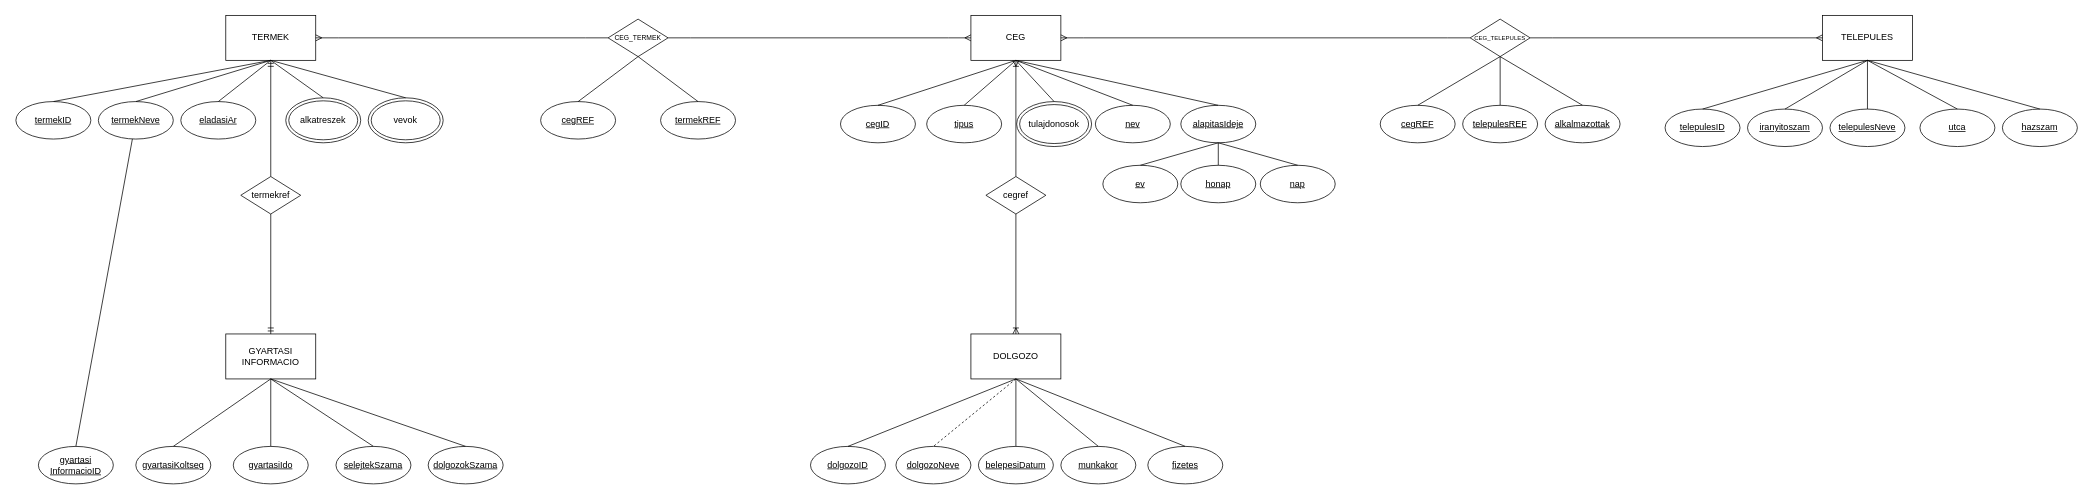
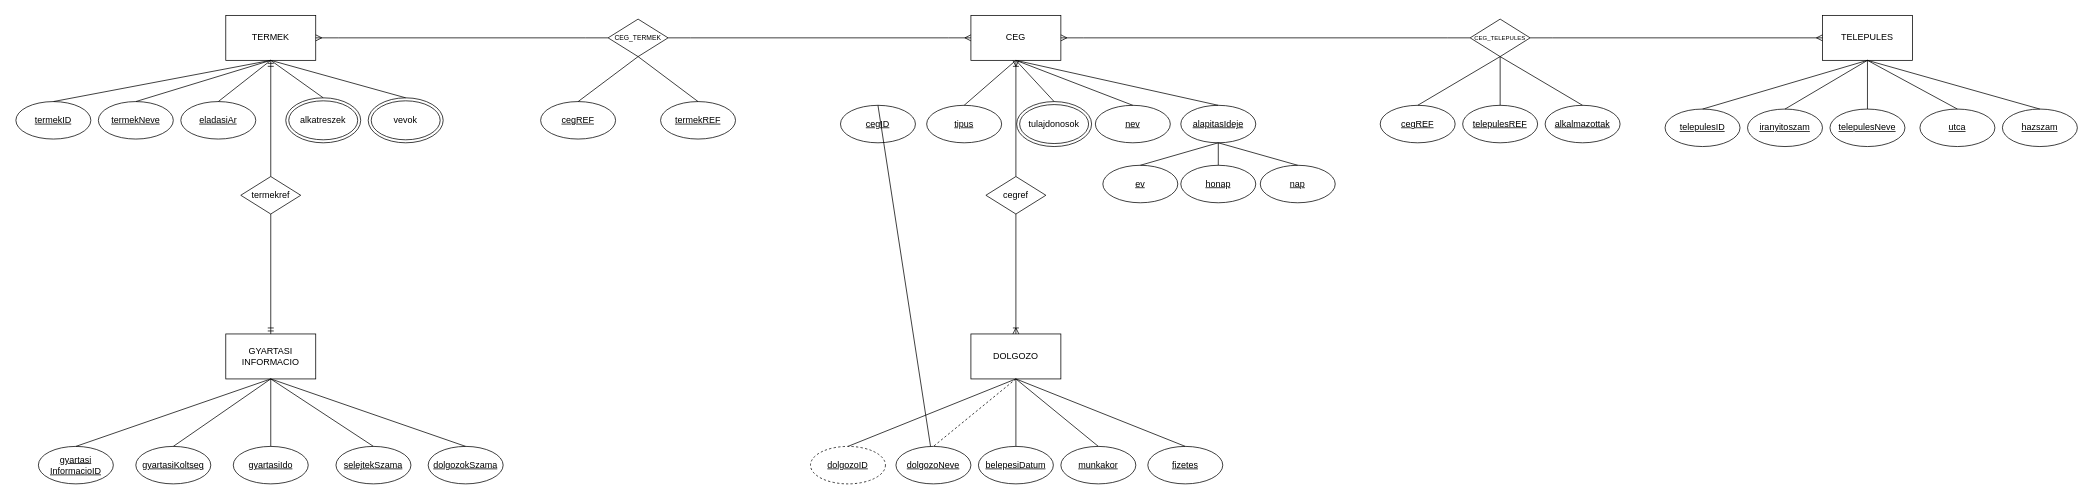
edge "CEG" -- "cegID": now "dolgozoNeve" -- "cegID"
edge "termekNeve" -- "gyartasi InformacioID": now "GYARTASI INFORMACIO" -- "gyartasi InformacioID"
node "dolgozoID": style solid -> dashed
